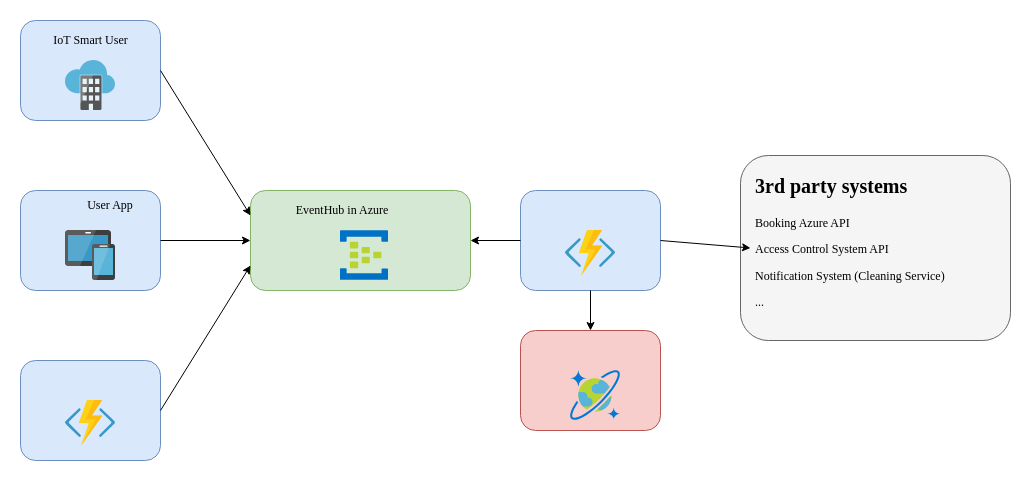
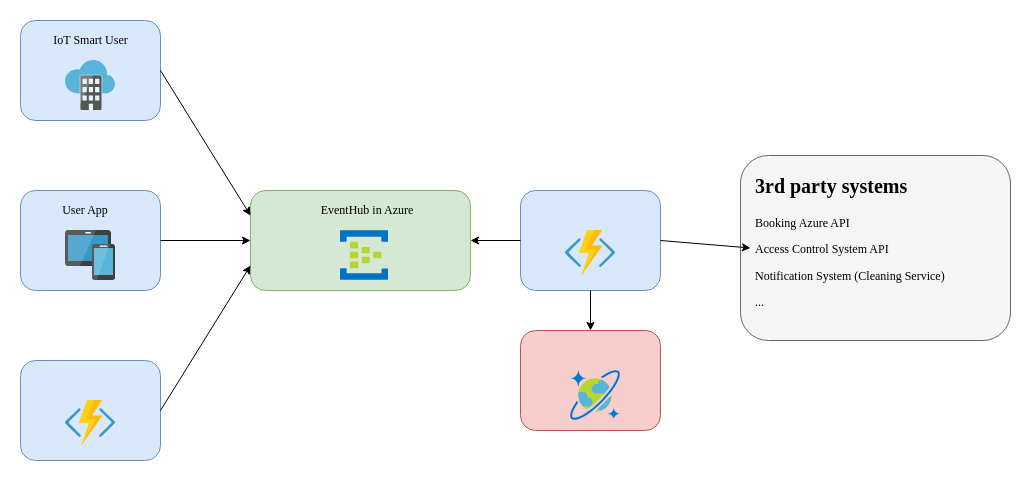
node "User App": moved (111, 206) -> (86, 211)
node "EventHub in Azure": moved (343, 211) -> (368, 211)
